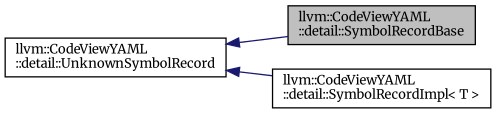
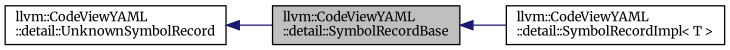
edge "llvm::CodeViewYAML ::detail::SymbolRecordImpl< T >" -> "llvm::CodeViewYAML ::detail::UnknownSymbolRecord": now "llvm::CodeViewYAML ::detail::SymbolRecordImpl< T >" -> "llvm::CodeViewYAML ::detail::SymbolRecordBase"
